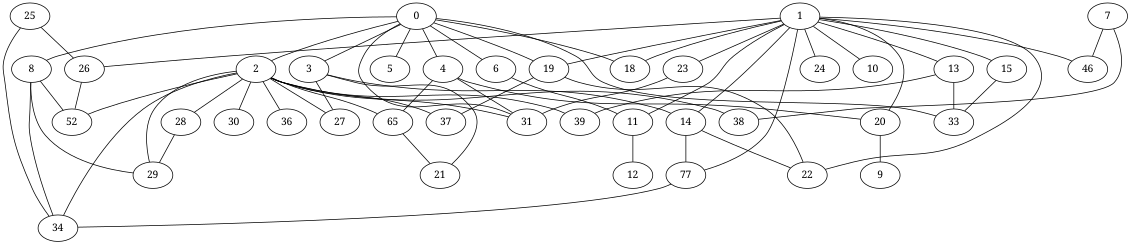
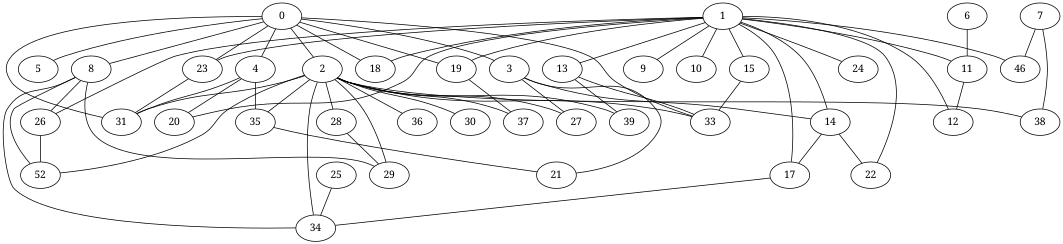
edge "25" -- "26": now "8" -- "26"
edge "0" -- "6": now "0" -- "23"
edge "1" -- "12": added
edge "19" -- "22": removed
edge "2" -- "33": added
node "65": label "65" -> "35"
edge "20" -- "9": now "1" -- "9"
node "77": label "77" -> "17"
